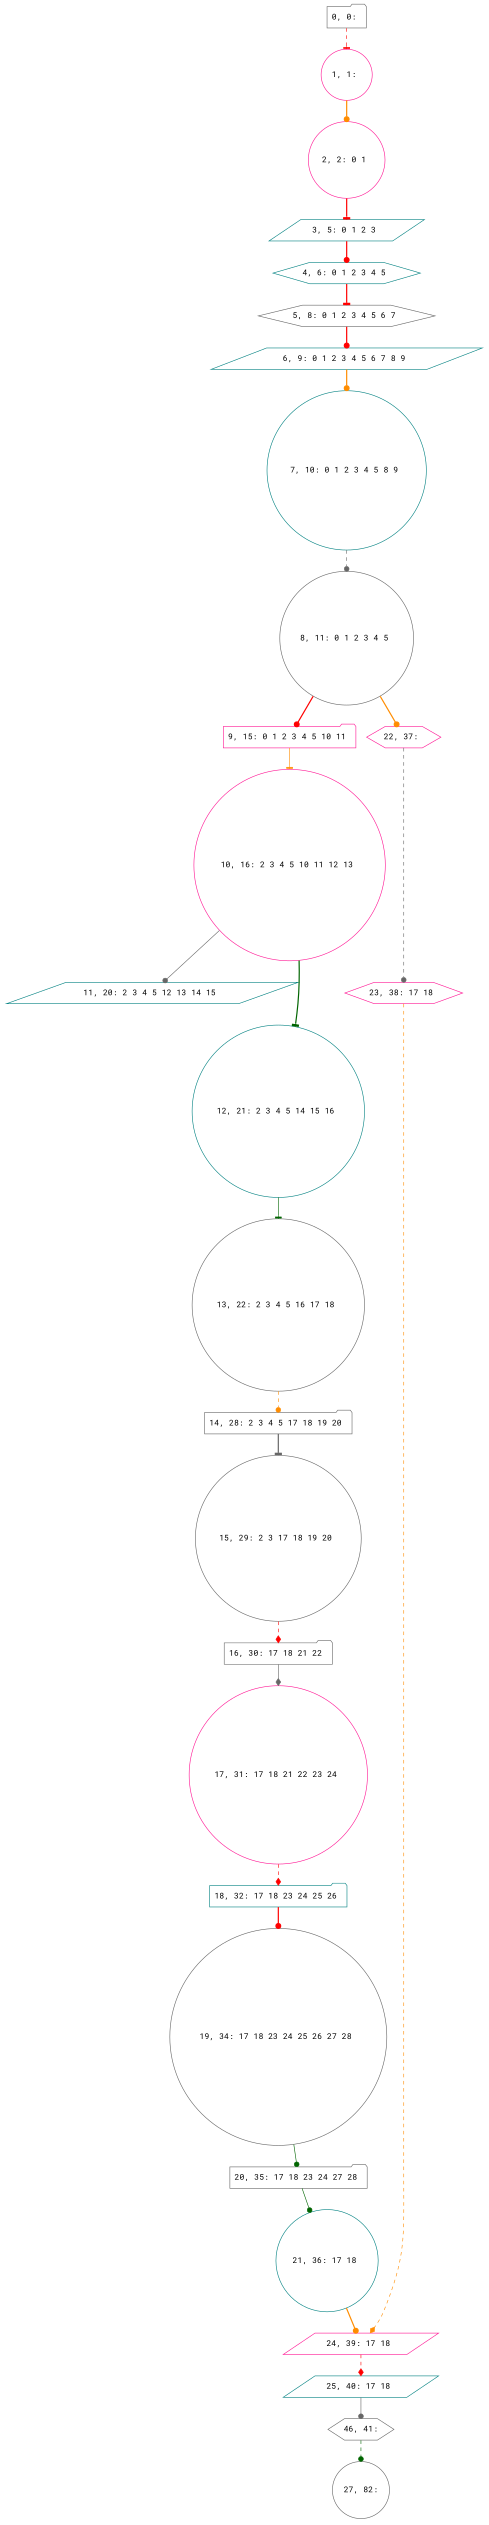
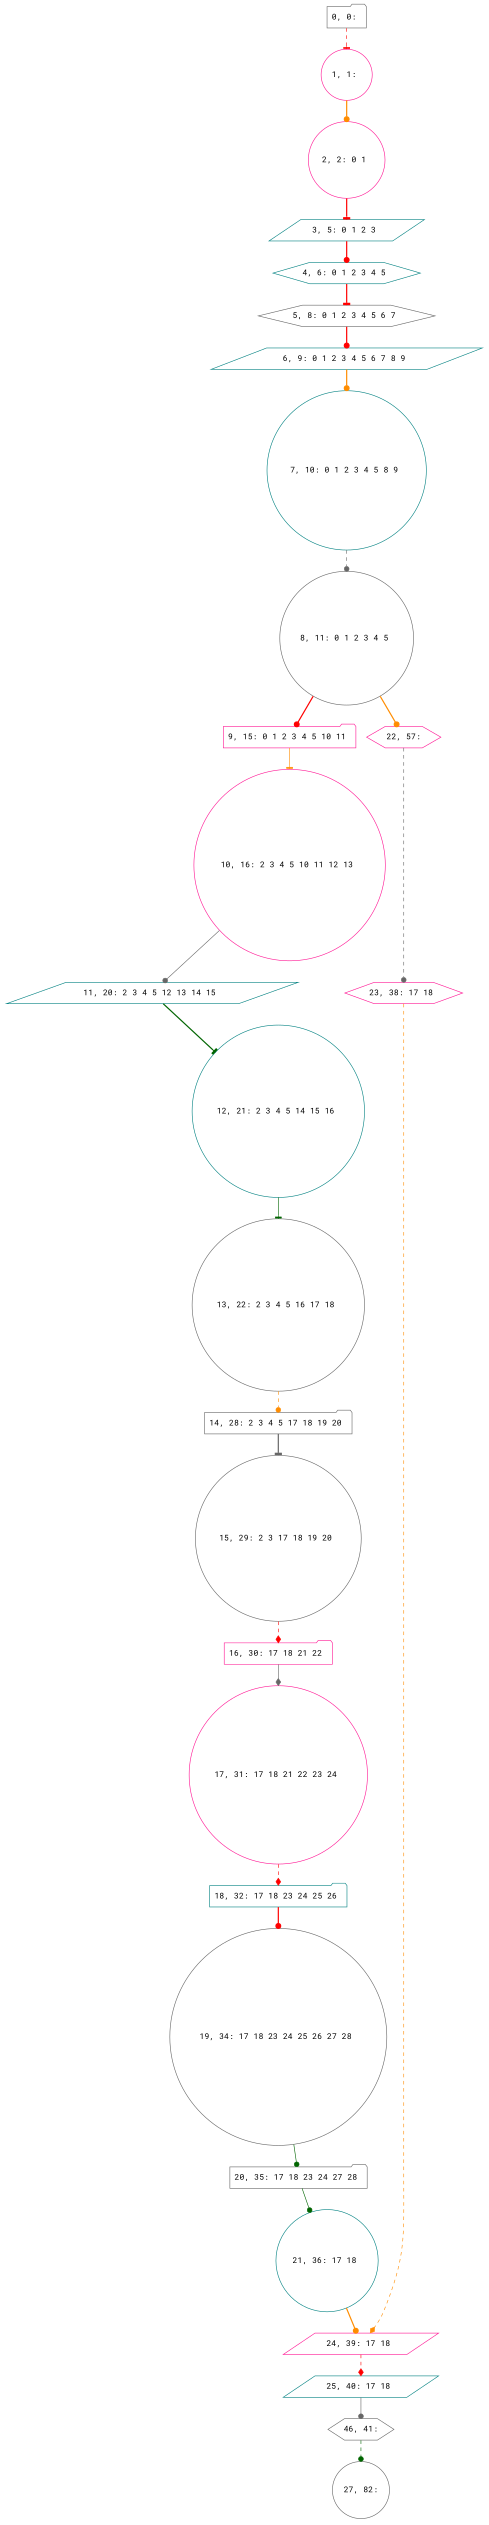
node "22, 37:": label "22, 37:" -> "22, 57:"
edge "10, 16: 2 3 4 5 10 11 12 13" -> "12, 21: 2 3 4 5 14 15 16": now "11, 20: 2 3 4 5 12 13 14 15" -> "12, 21: 2 3 4 5 14 15 16"
node "16, 30: 17 18 21 22": color gray40 -> deeppink
